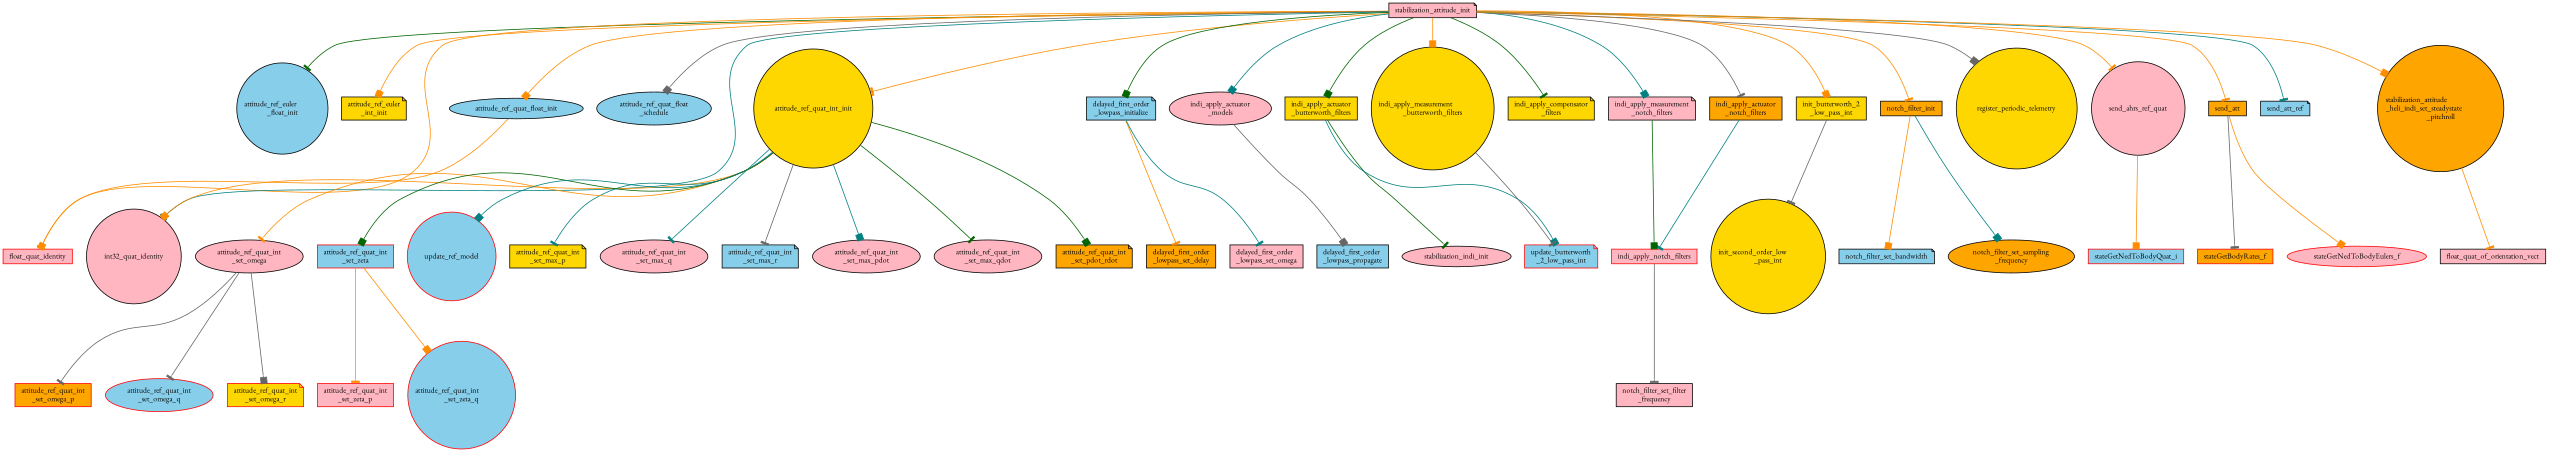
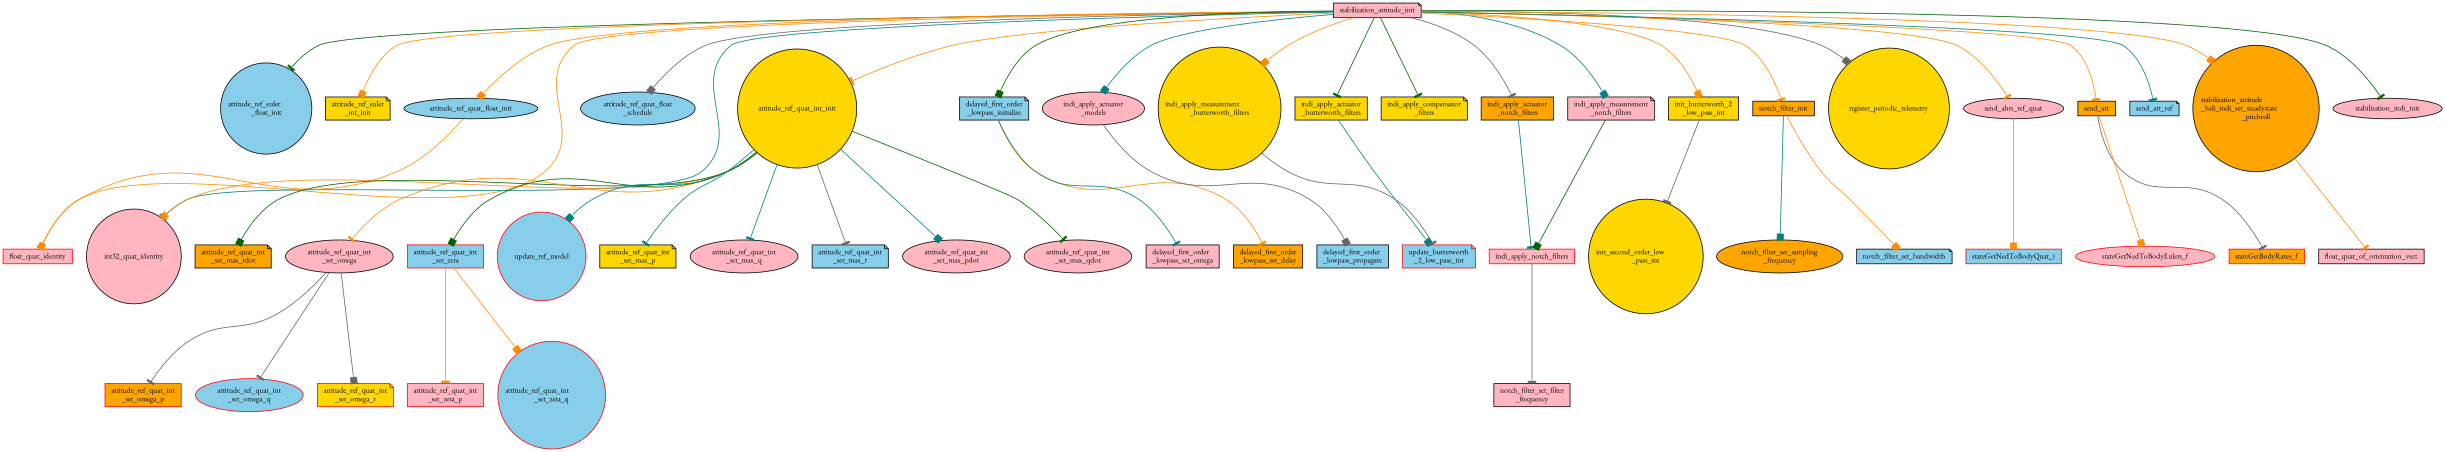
edge "stabilization_attitude_init" -> "indi_apply_actuator _butterworth_filters": arrowhead box -> tee
node "send_ahrs_ref_quat": shape circle -> ellipse
edge "indi_apply_actuator _butterworth_filters" -> "stabilization_indi_init": now "stabilization_attitude_init" -> "stabilization_indi_init"
node "attitude_ref_quat_int _set_pdot_rdot": label "attitude_ref_quat_int _set_pdot_rdot" -> "attitude_ref_quat_int _set_max_rdot"
